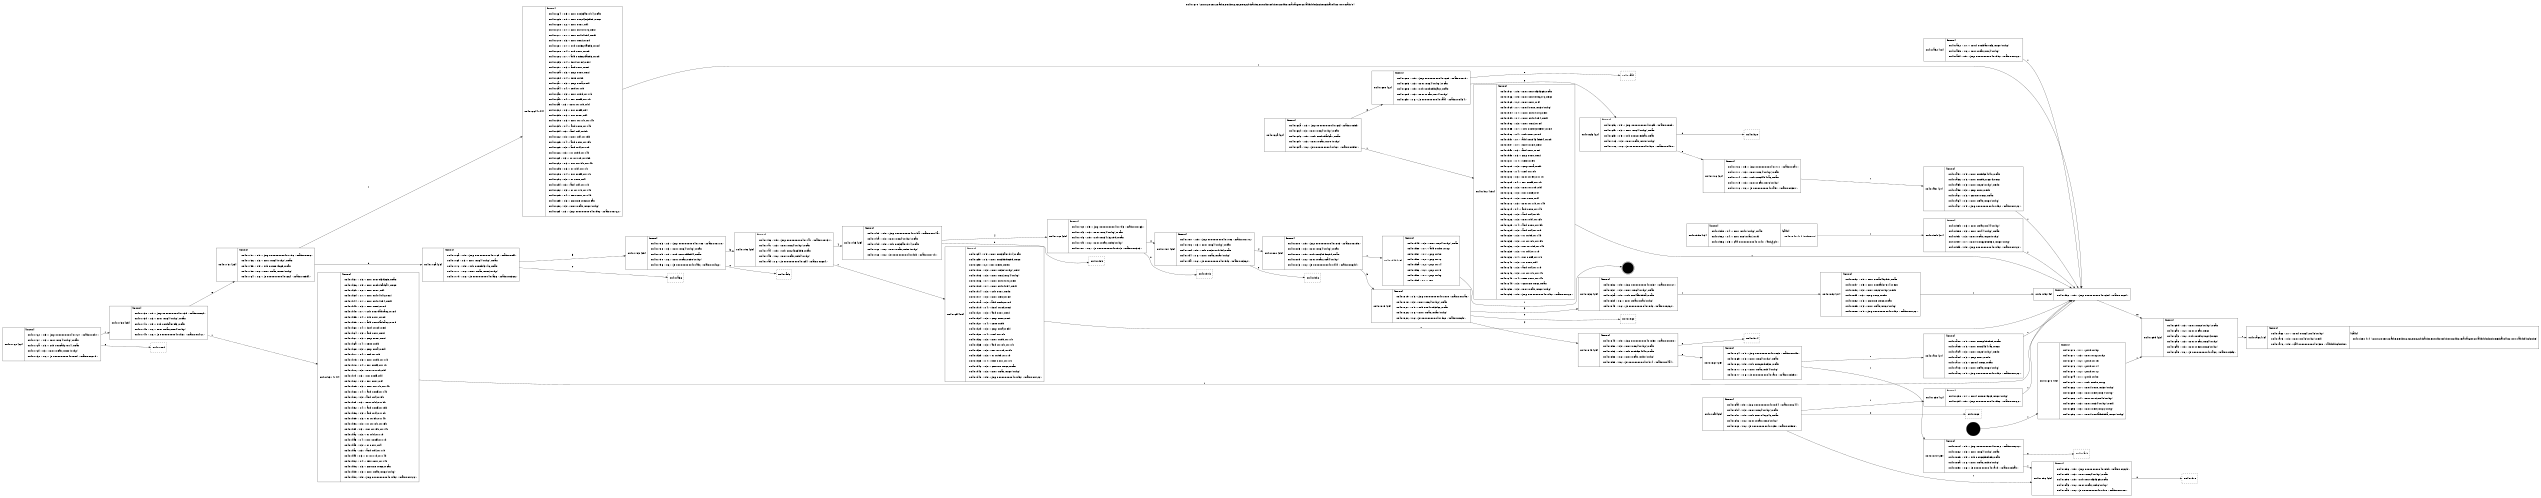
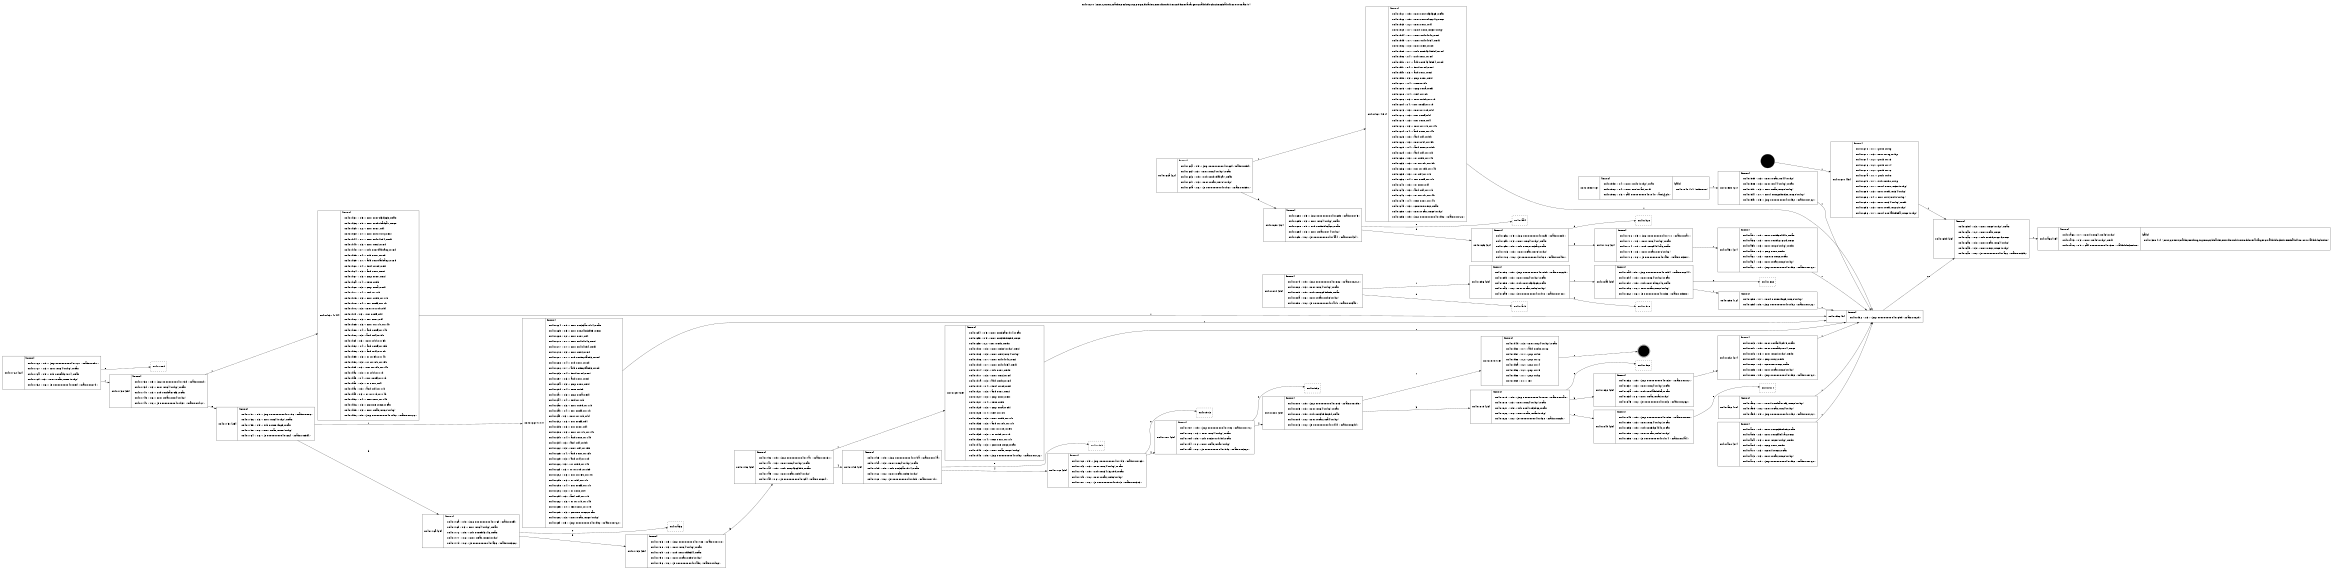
node "0x401adc": removed
node "0x401864 [25]": removed
edge "0x4018af [25]" -> "0x401896 [25]": reversed
